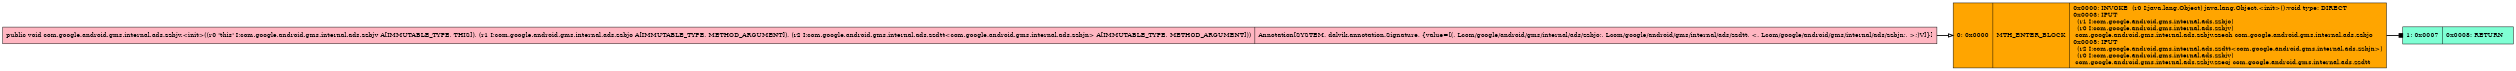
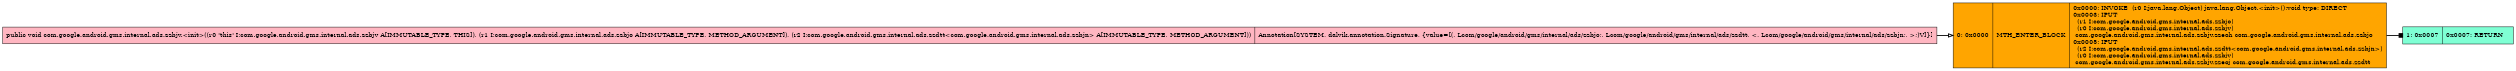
node "1: 0x0007": text "0x0008: RETURN" -> "0x0007: RETURN"
